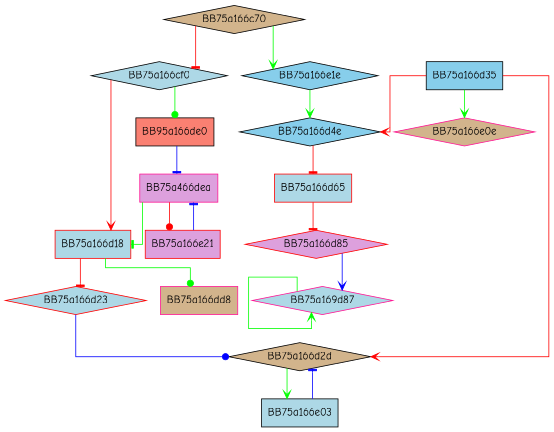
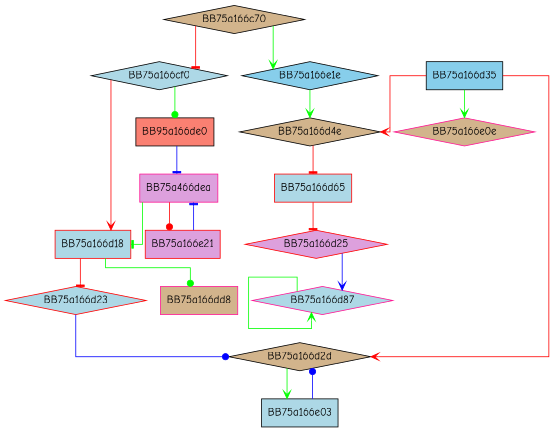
node "BB75a166d4e": fillcolor skyblue -> tan
node "BB75a166d85": label "BB75a166d85" -> "BB75a166d25"
node "BB75a169d87": label "BB75a169d87" -> "BB75a166d87"
edge "BB75a166e03" -> "BB75a166d2d": arrowhead tee -> dot
